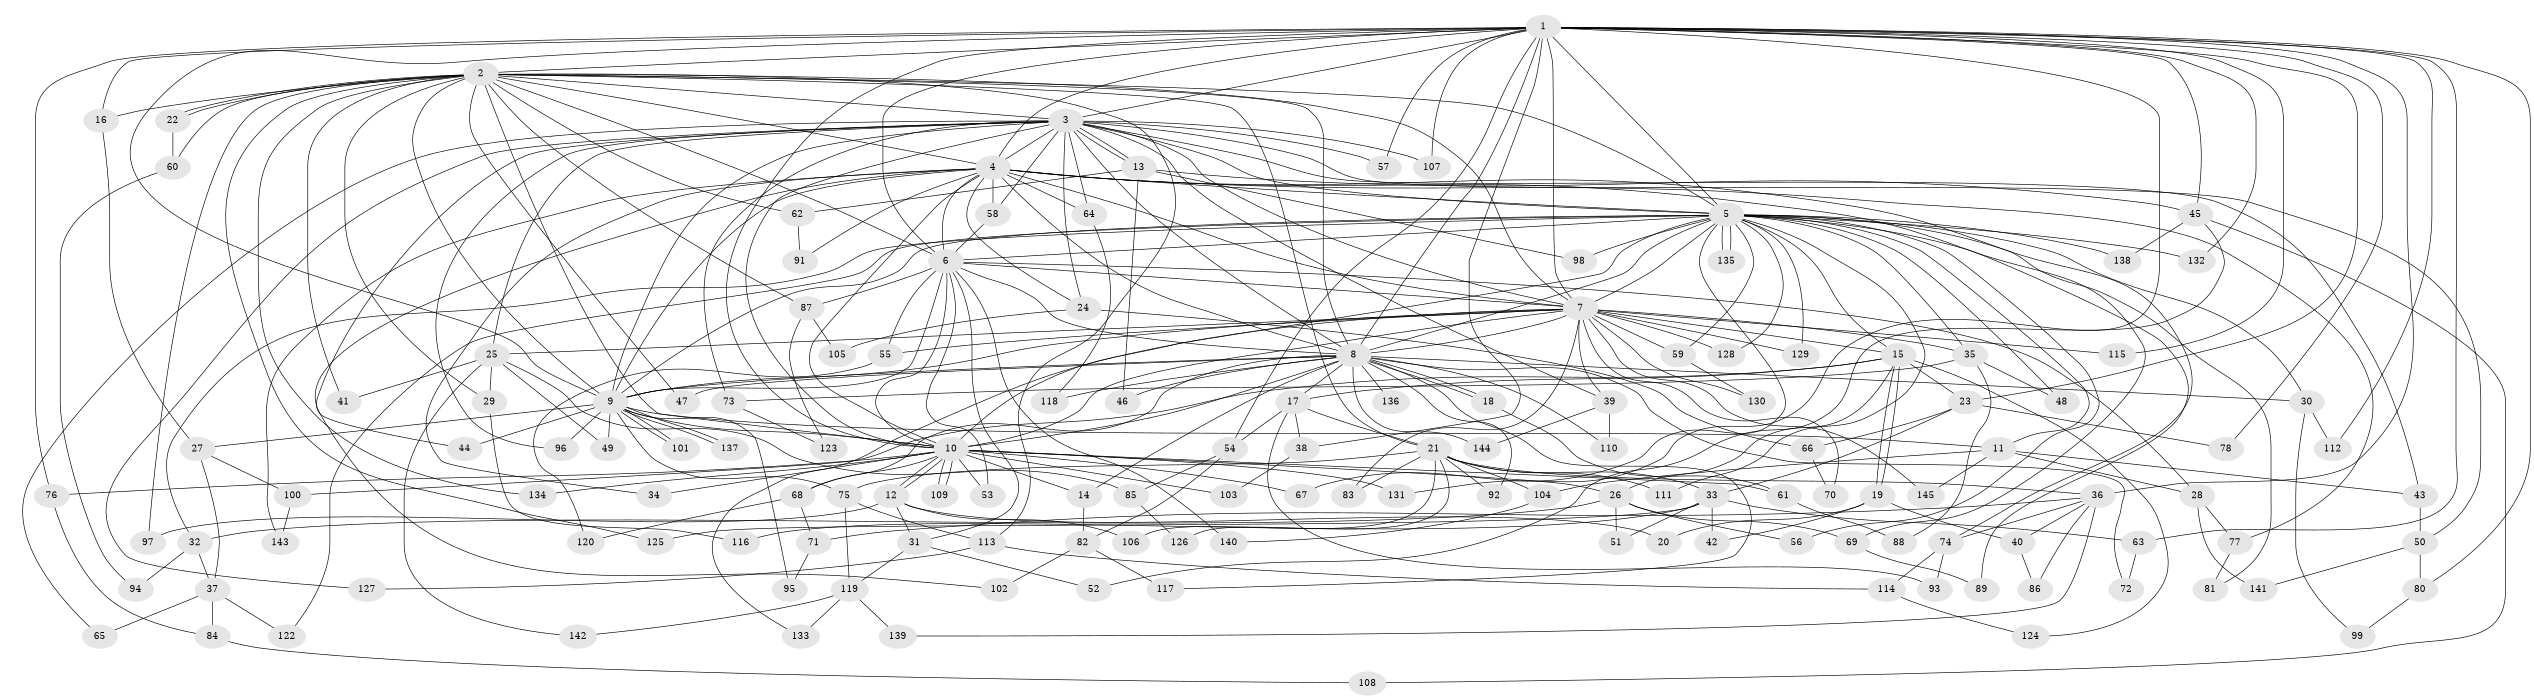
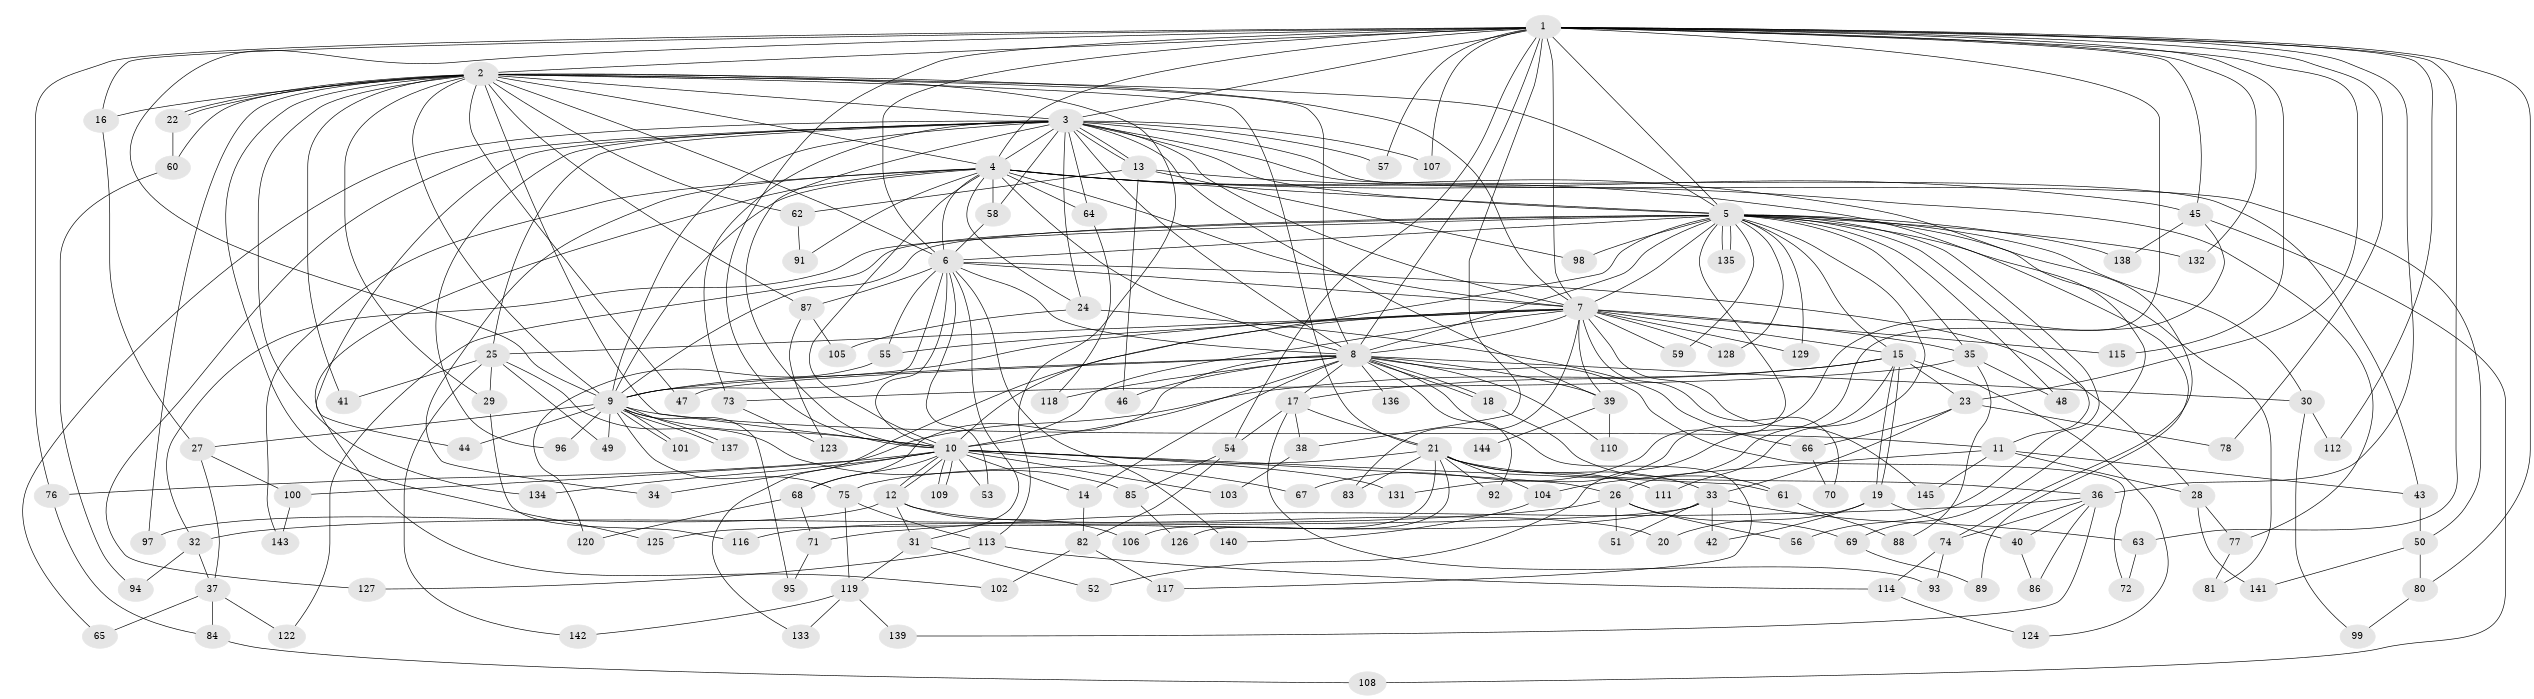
node "130": removed
edge "8" -- "144": now "8" -- "39"
